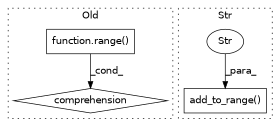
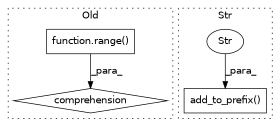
edge "function.range()" -> "comprehension": label "_cond_" -> "_para_"
node "add_to_range()": label "add_to_range()" -> "add_to_prefix()"
